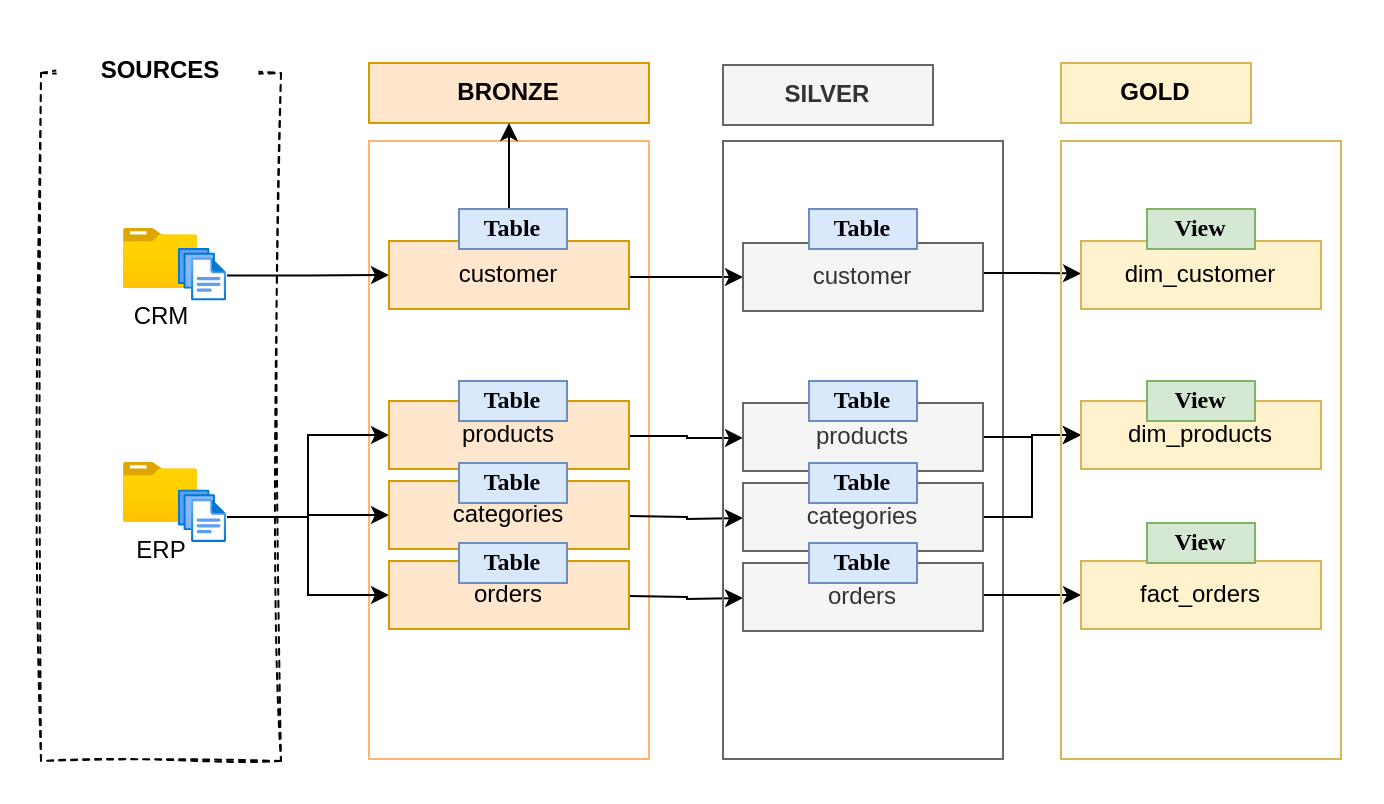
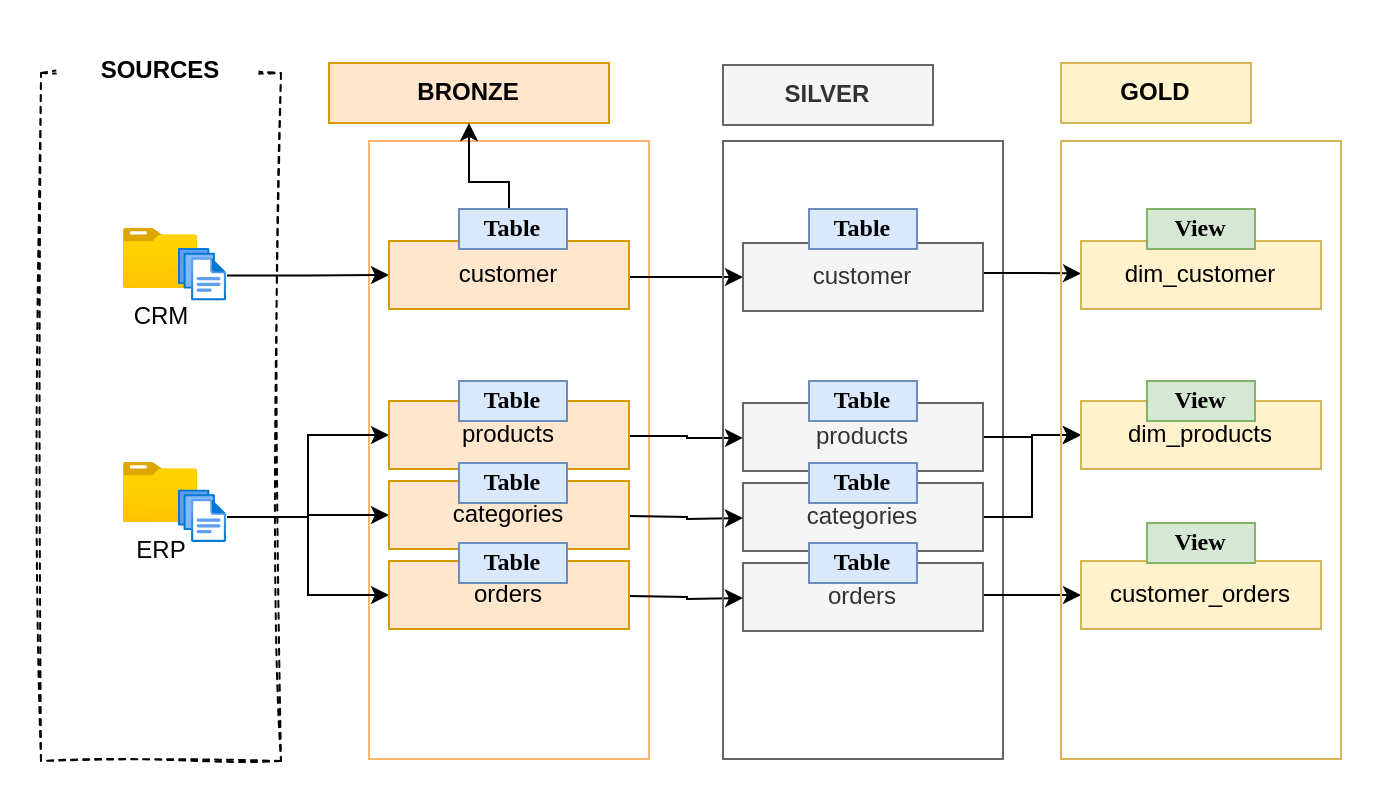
node "BRONZE": moved (509, 93) -> (469, 93)
node "fact_orders": label "fact_orders" -> "customer_orders"
